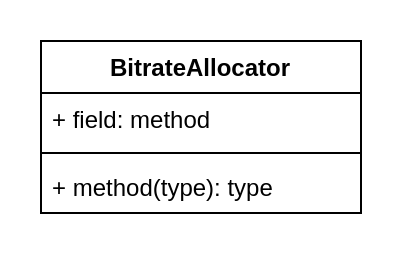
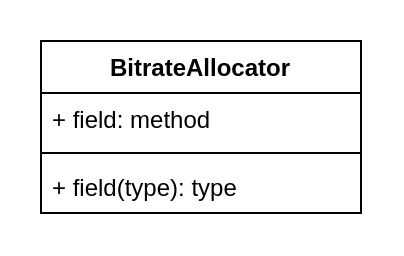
node "+ method(type): type": label "+ method(type): type" -> "+ field(type): type"
